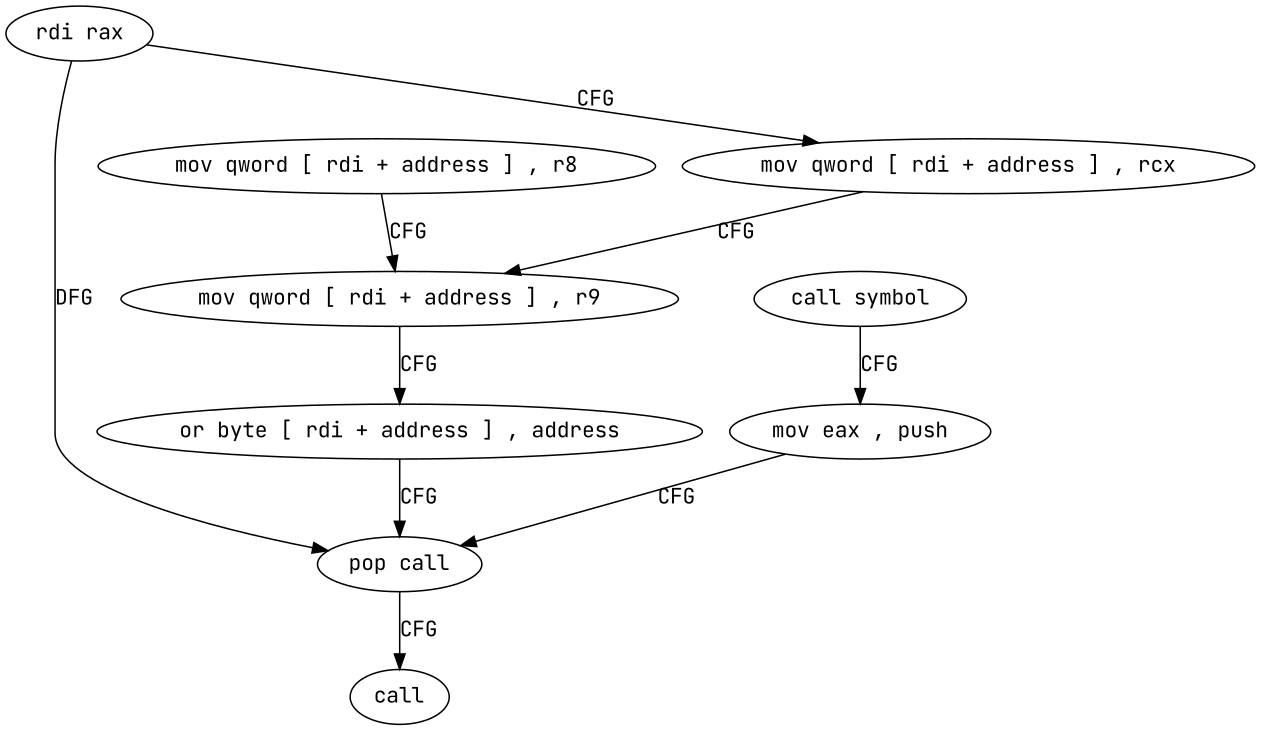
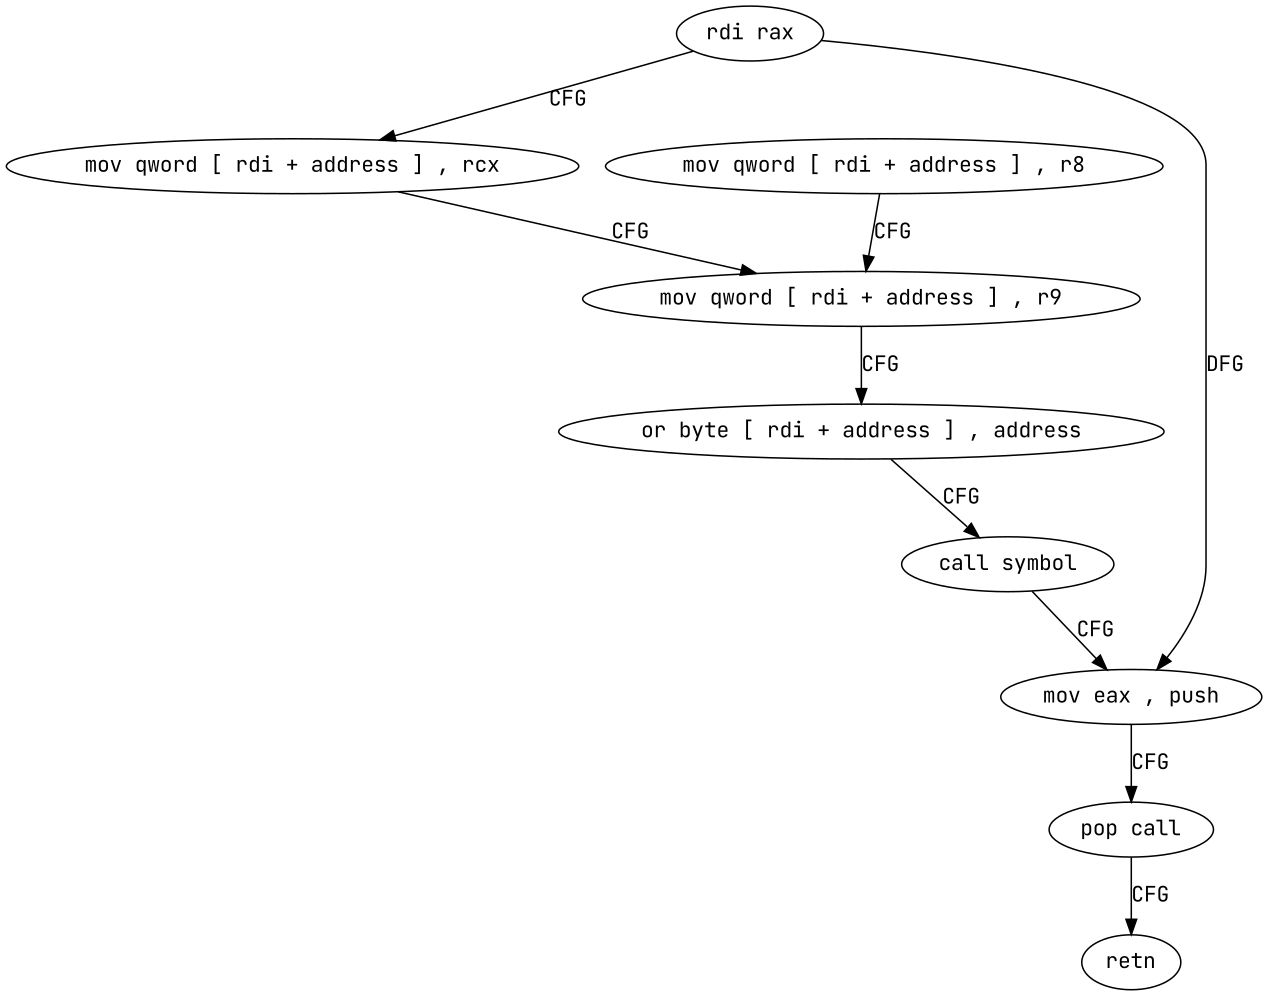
edge "rdi rax" -> "pop call": now "rdi rax" -> "mov eax , push"
edge "or byte [ rdi + address ] , address" -> "pop call": now "or byte [ rdi + address ] , address" -> "call symbol"
node "call": label "call" -> "retn"
